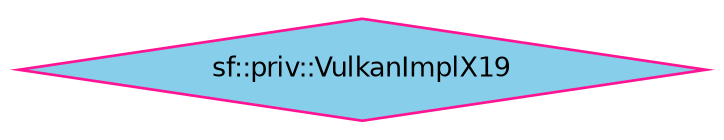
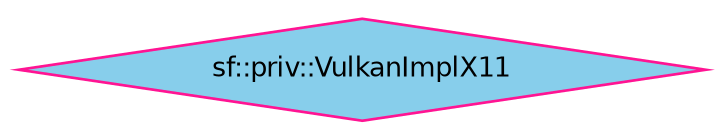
node "sf::priv::VulkanImplX19": label "sf::priv::VulkanImplX19" -> "sf::priv::VulkanImplX11"
